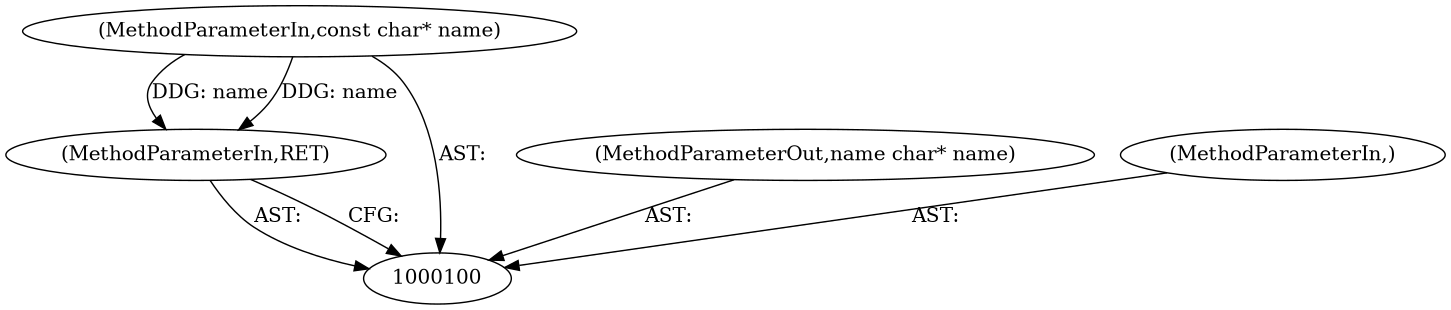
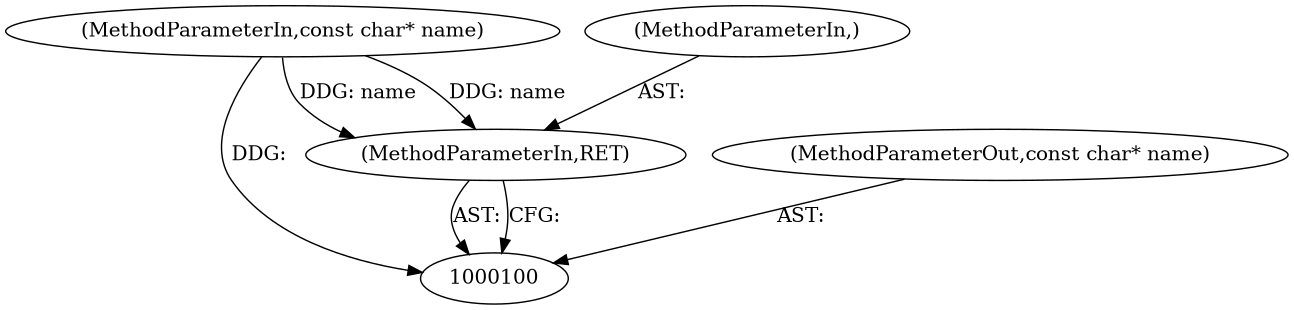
edge "(MethodParameterIn,const char* name)" -> "1000100": label "AST: " -> "DDG: "
node "(MethodParameterOut,name char* name)": label "(MethodParameterOut,name char* name)" -> "(MethodParameterOut,const char* name)"
edge "(MethodParameterIn,)" -> "1000100": now "(MethodParameterIn,)" -> "(MethodParameterIn,RET)"
